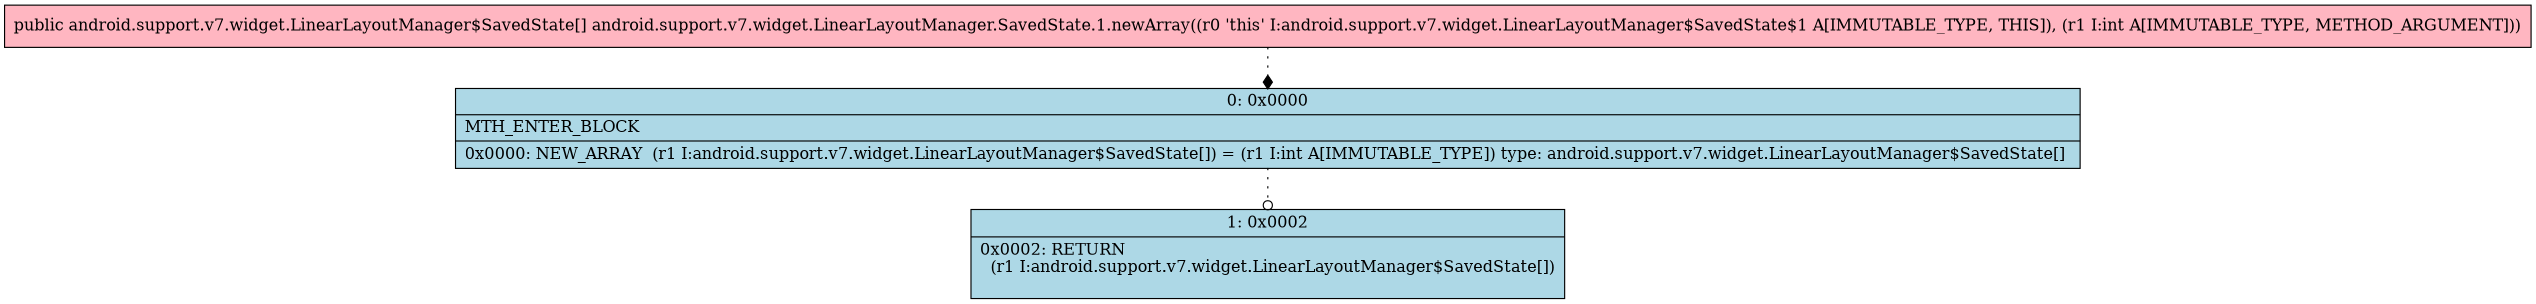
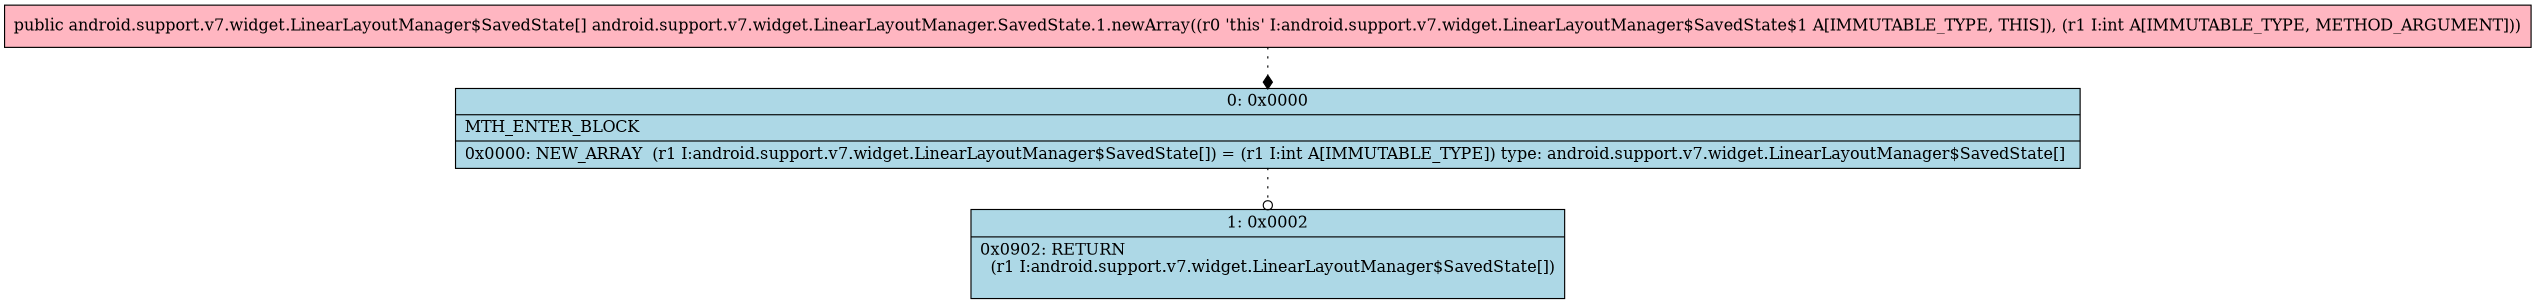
node "1: 0x0002": text "0x0002: RETURN" -> "0x0902: RETURN"
